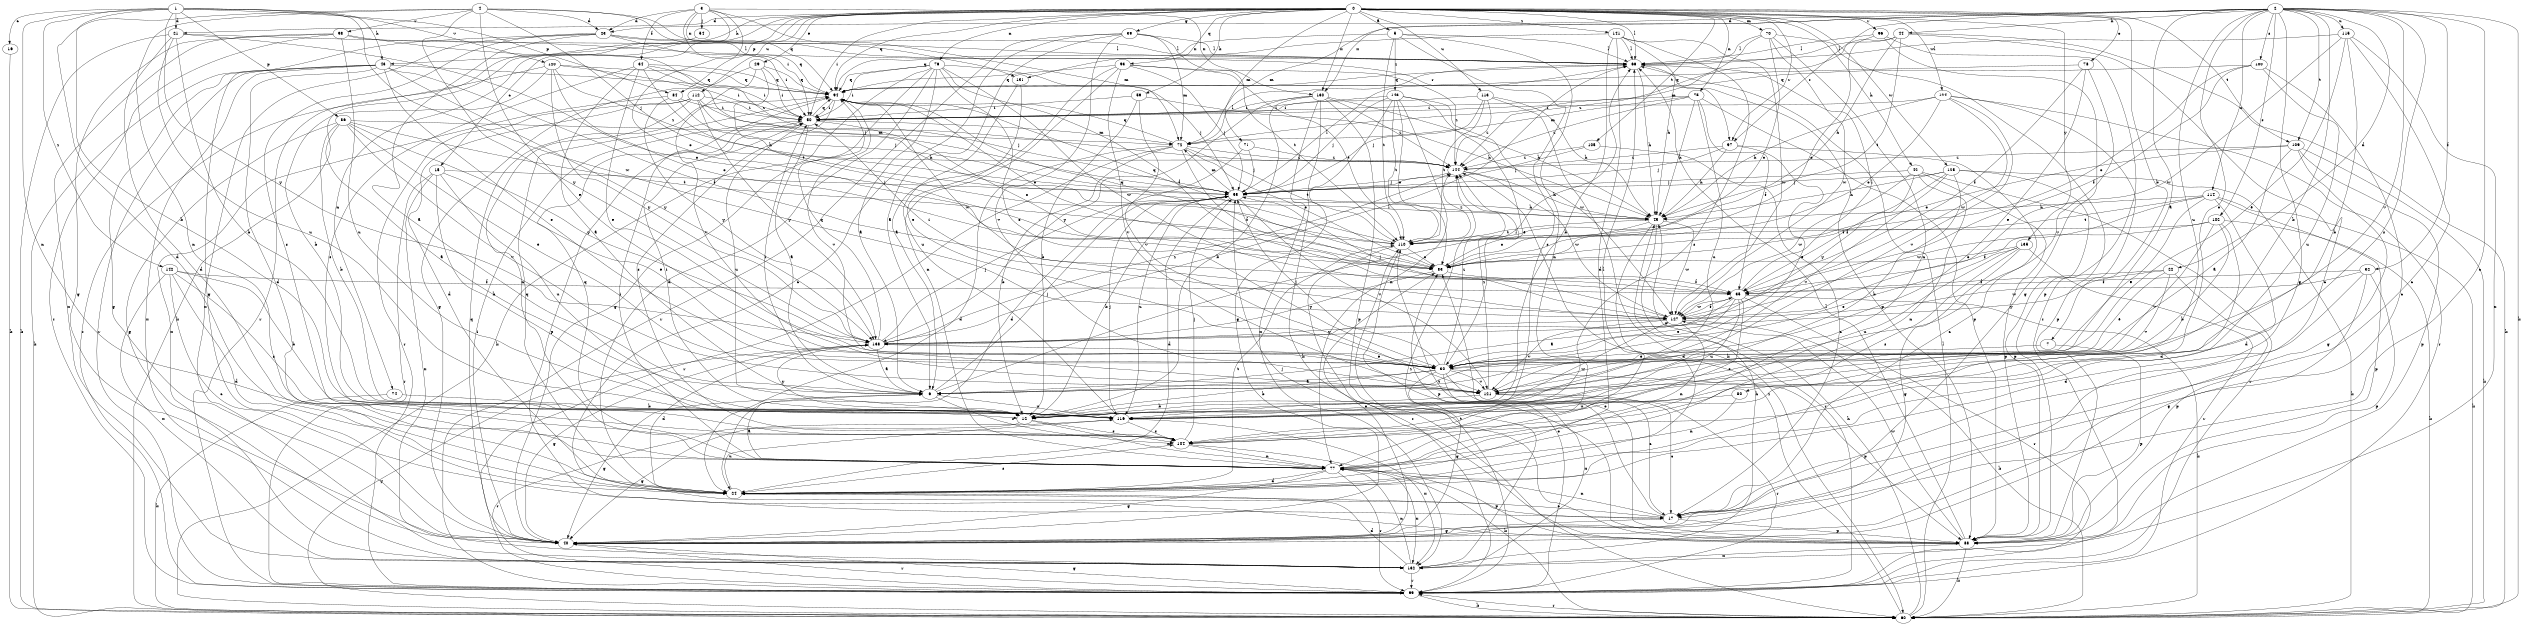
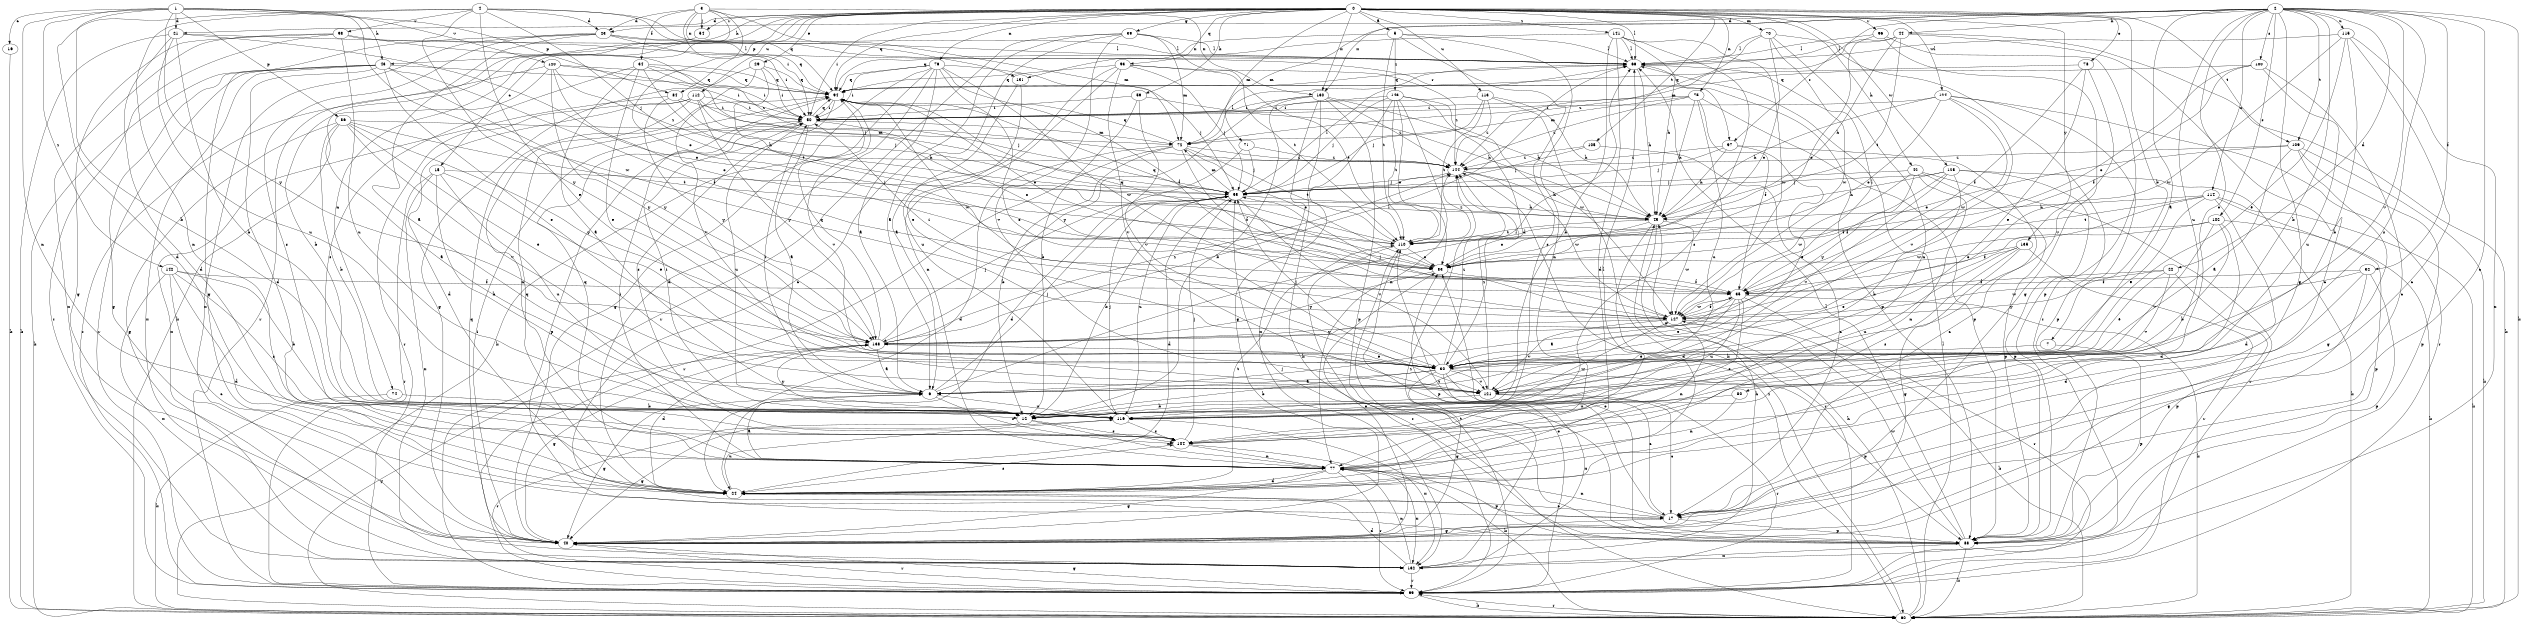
edge "0" -> "97": now "0" -> "54"
edge "143" -> "30": label "e" -> "d"
